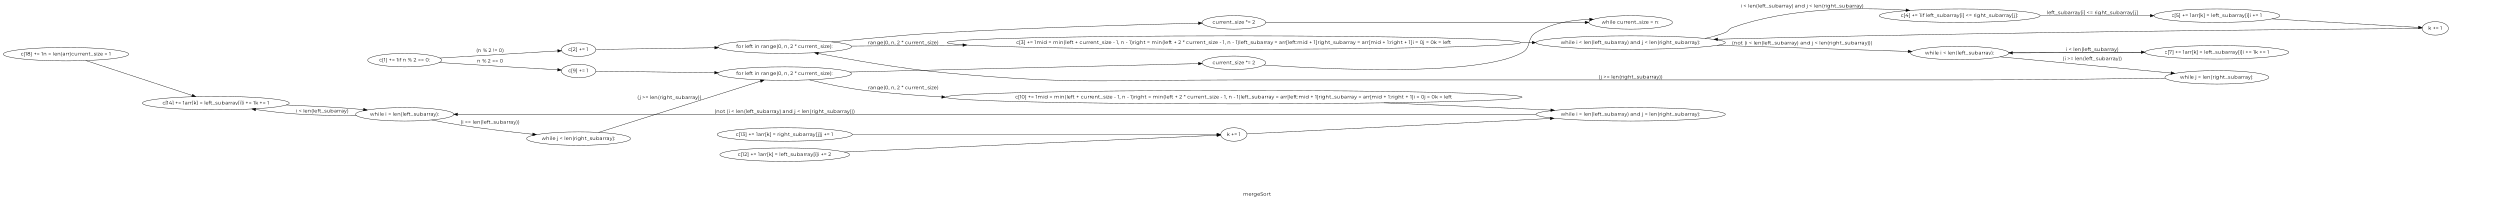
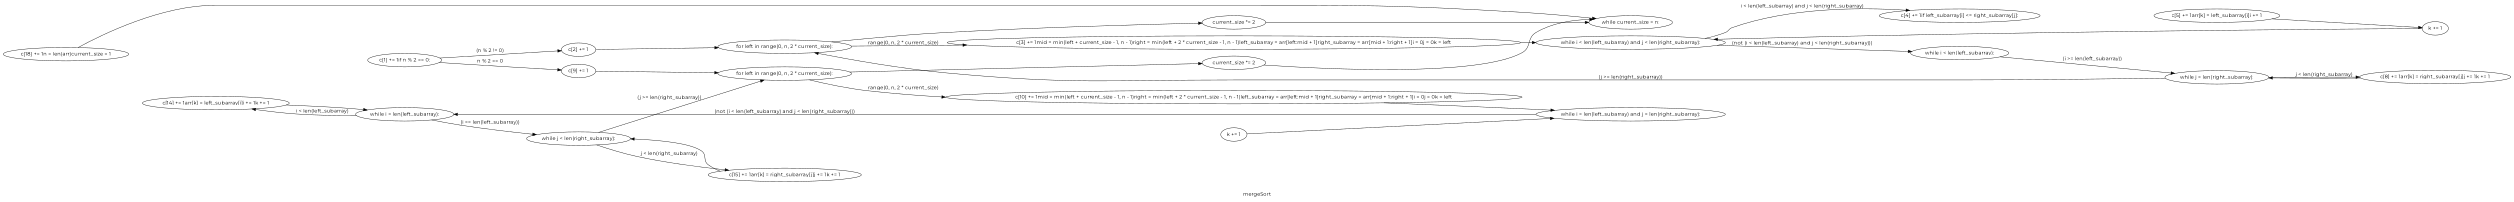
edge "c[4] += 1if left_subarray[i] <= right_subarray[j]:" -> "c[5] += 1arr[k] = left_subarray[i]i += 1": removed, label "left_subarray[i] <= right_subarray[j]"
node "c[7] += 1arr[k] = left_subarray[i]i += 1k += 1": removed
node "c[8] += 1arr[k] = right_subarray[j]j += 1k += 1": added
edge "c[18] += 1n = len(arr)current_size = 1" -> "c[14] += 1arr[k] = left_subarray[i]i += 1k += 1": now "c[18] += 1n = len(arr)current_size = 1" -> "while current_size < n:"
node "c[13] += 1arr[k] = right_subarray[j]j += 1": removed
node "c[12] += 1arr[k] = left_subarray[i]i += 2": removed
node "c[15] += 1arr[k] = right_subarray[j]j += 1k += 1": added
